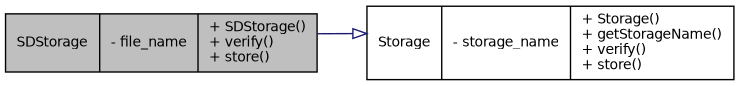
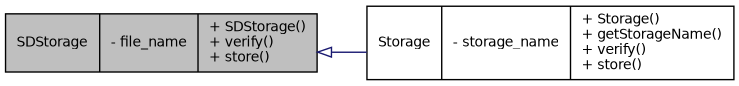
edge "SDStorage" -> "Storage": reversed
